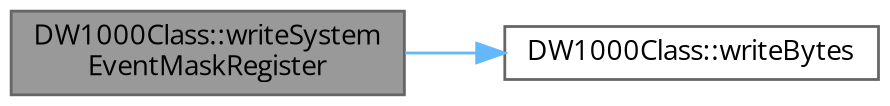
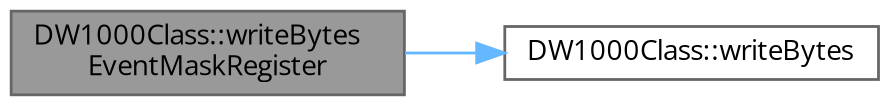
node "DW1000Class::writeSystem EventMaskRegister": label "DW1000Class::writeSystem EventMaskRegister" -> "DW1000Class::writeBytes EventMaskRegister"
